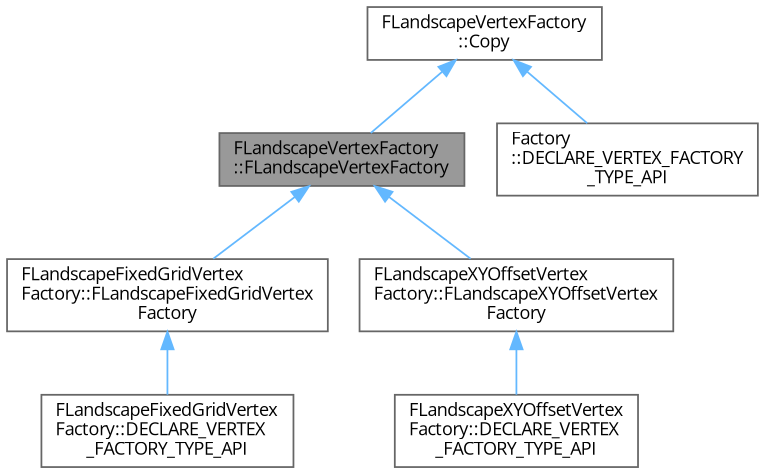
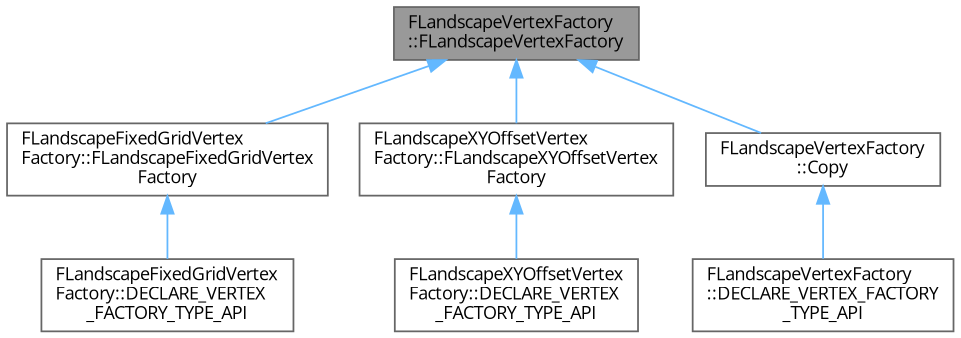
edge "FLandscapeVertexFactory ::FLandscapeVertexFactory" -> "FLandscapeVertexFactory ::Copy": reversed
node "Factory ::DECLARE_VERTEX_FACTORY _TYPE_API": label "Factory ::DECLARE_VERTEX_FACTORY _TYPE_API" -> "FLandscapeVertexFactory ::DECLARE_VERTEX_FACTORY _TYPE_API"
